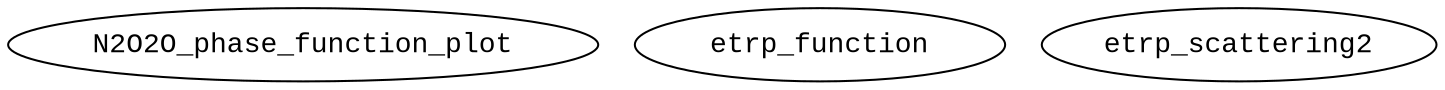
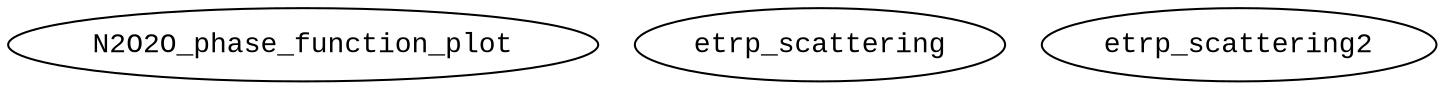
node "etrp_function": label "etrp_function" -> "etrp_scattering"
